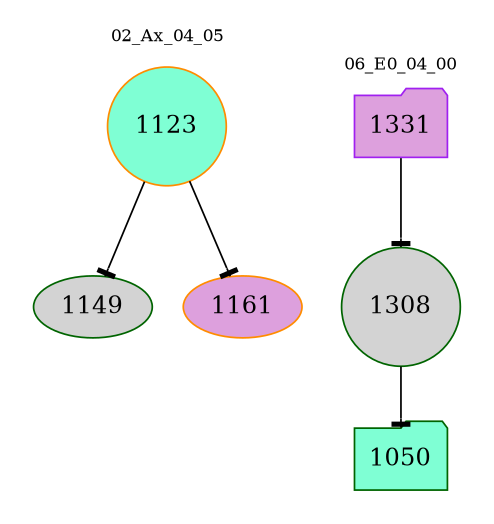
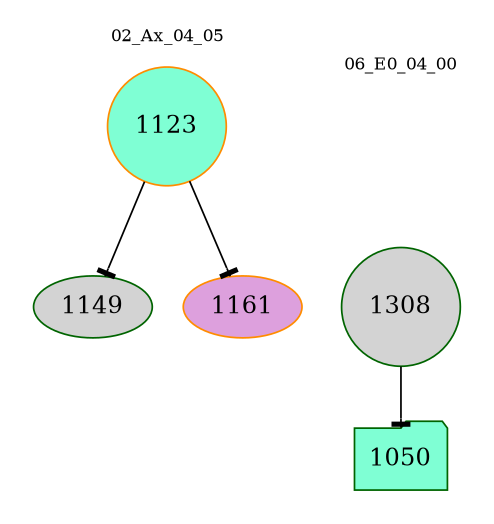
node "1331": removed
